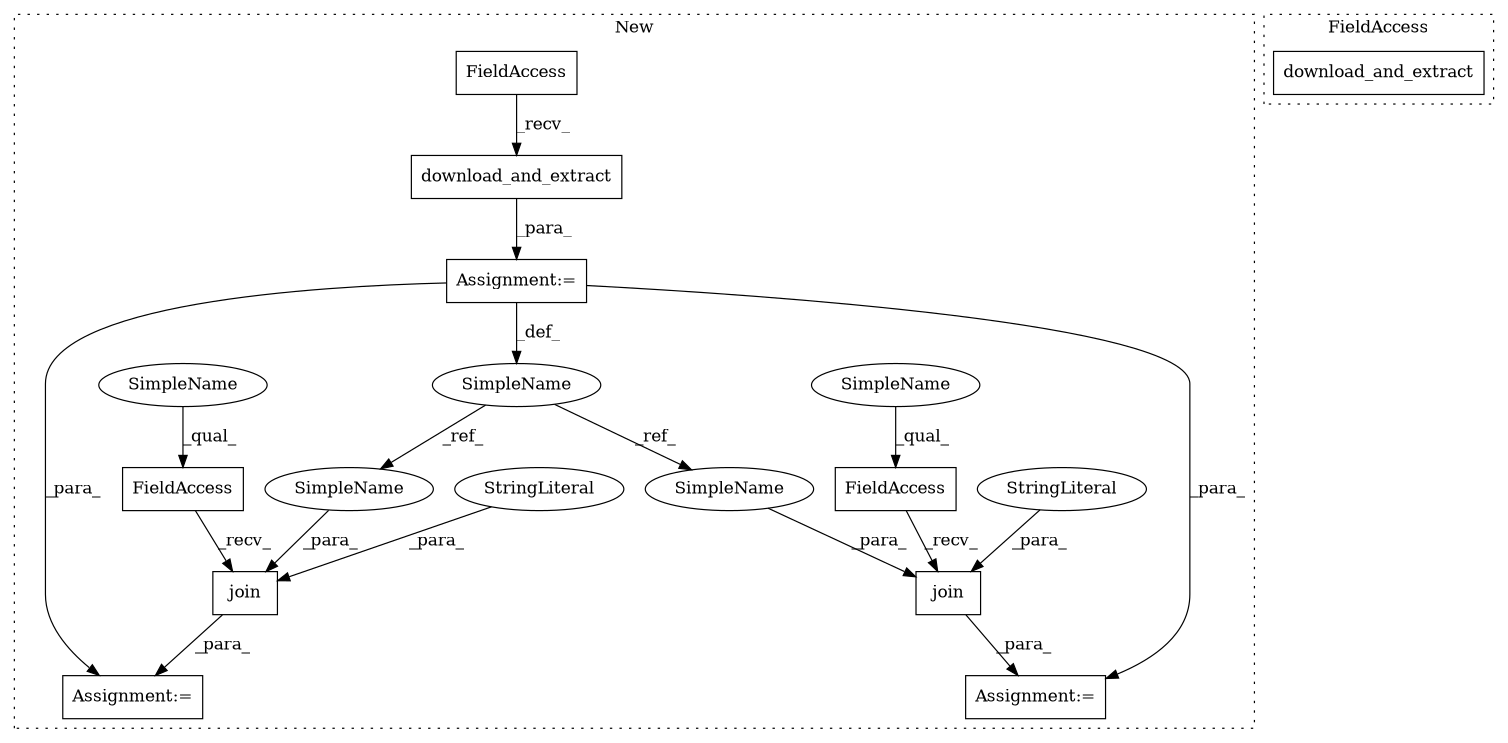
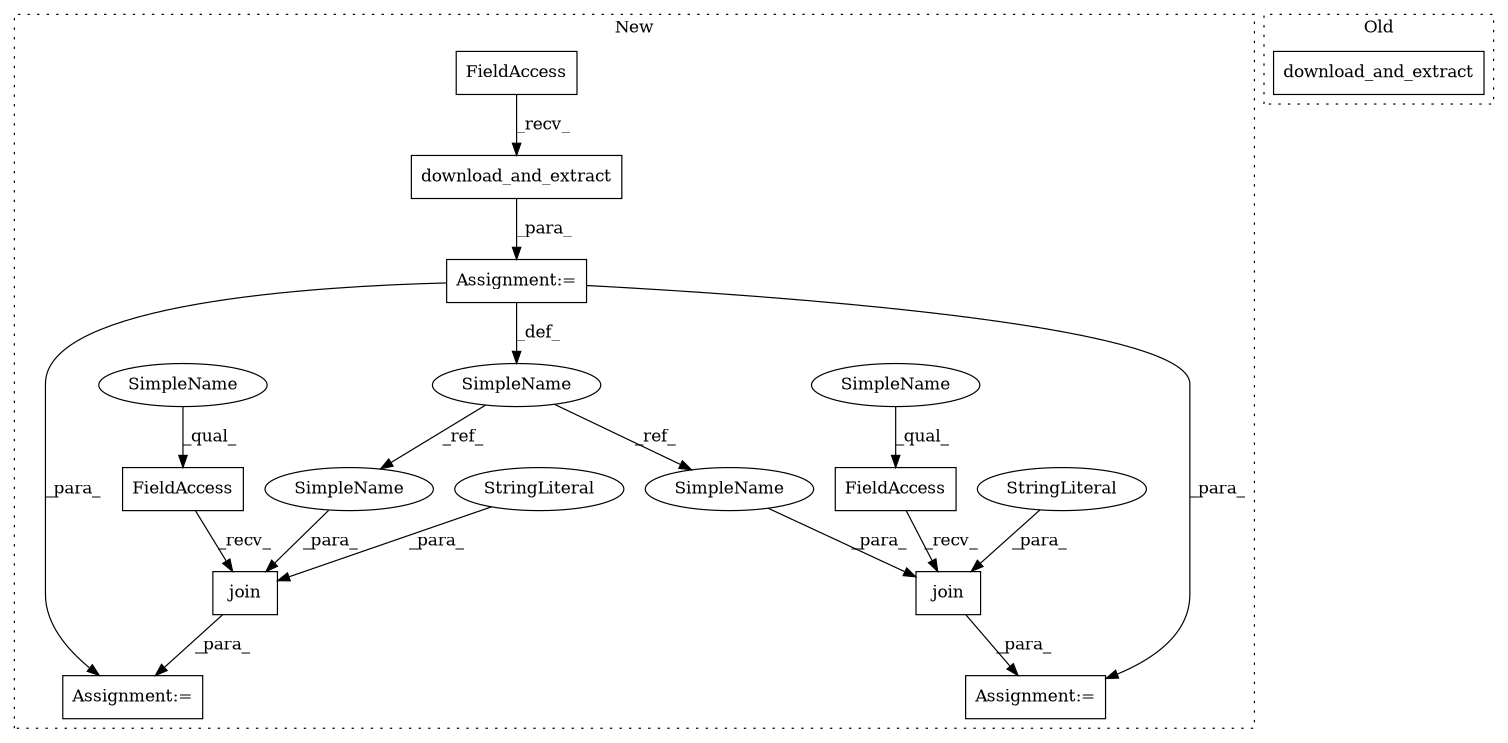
cluster "FieldAccess": label "FieldAccess" -> "Old"
